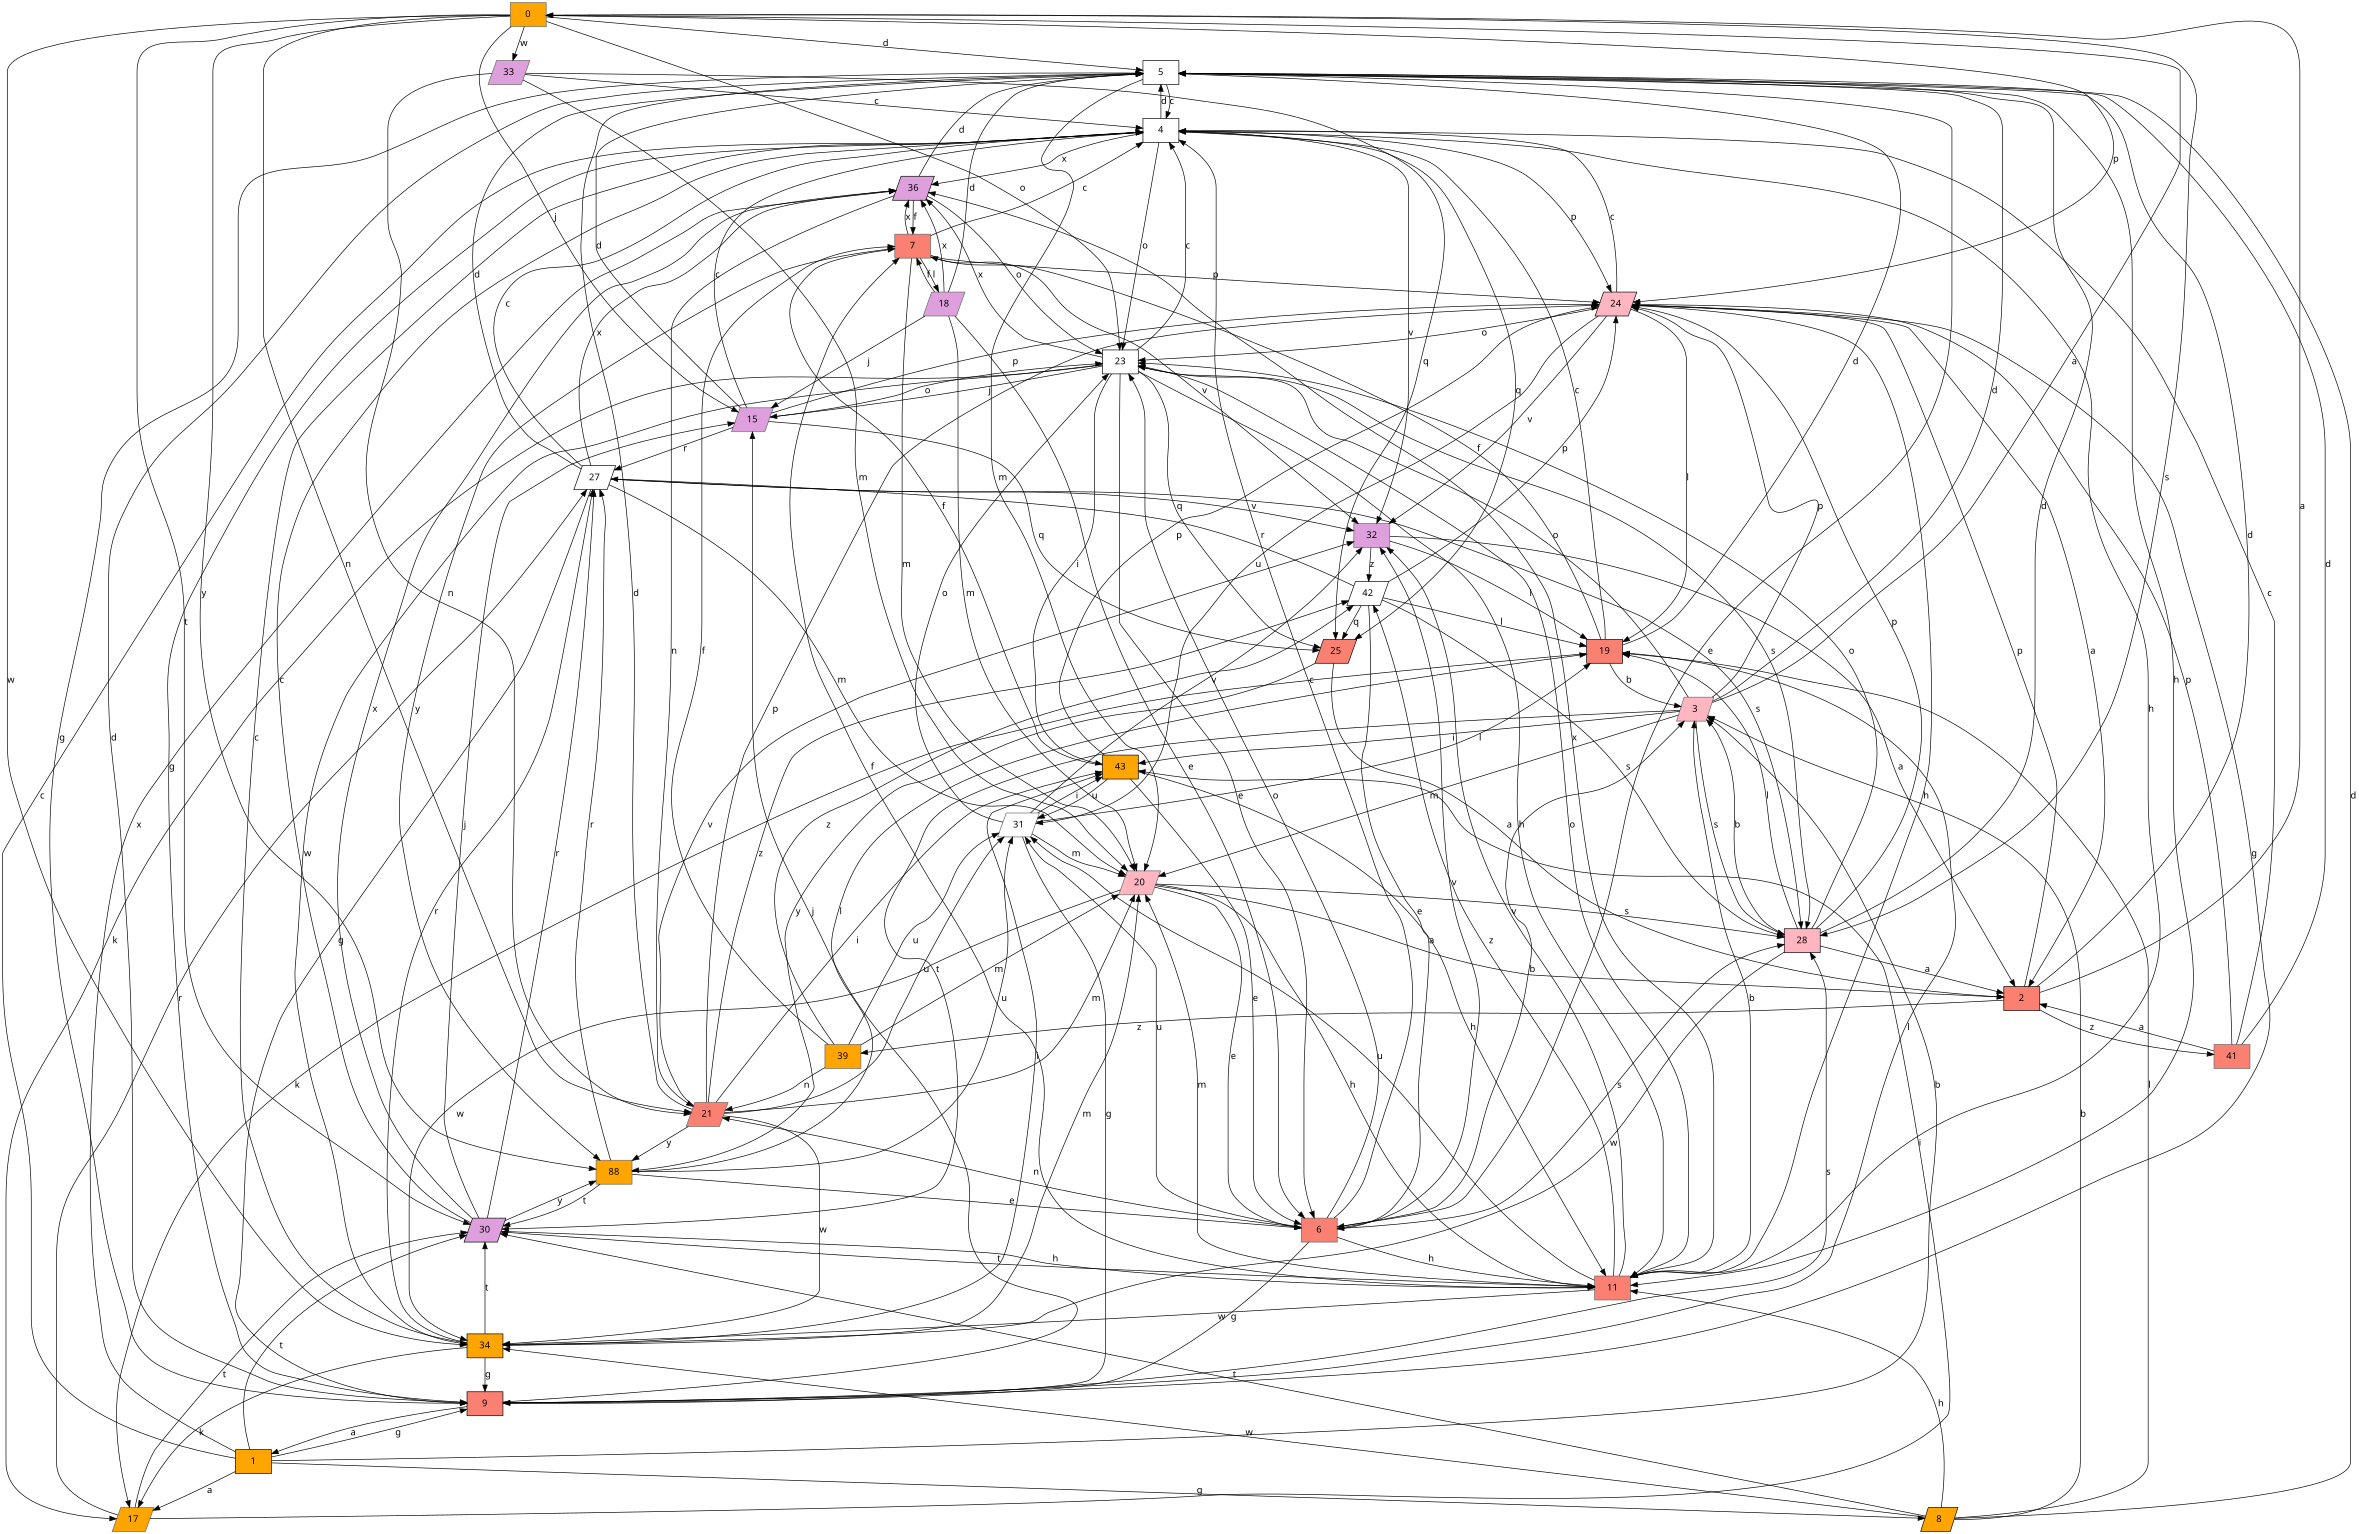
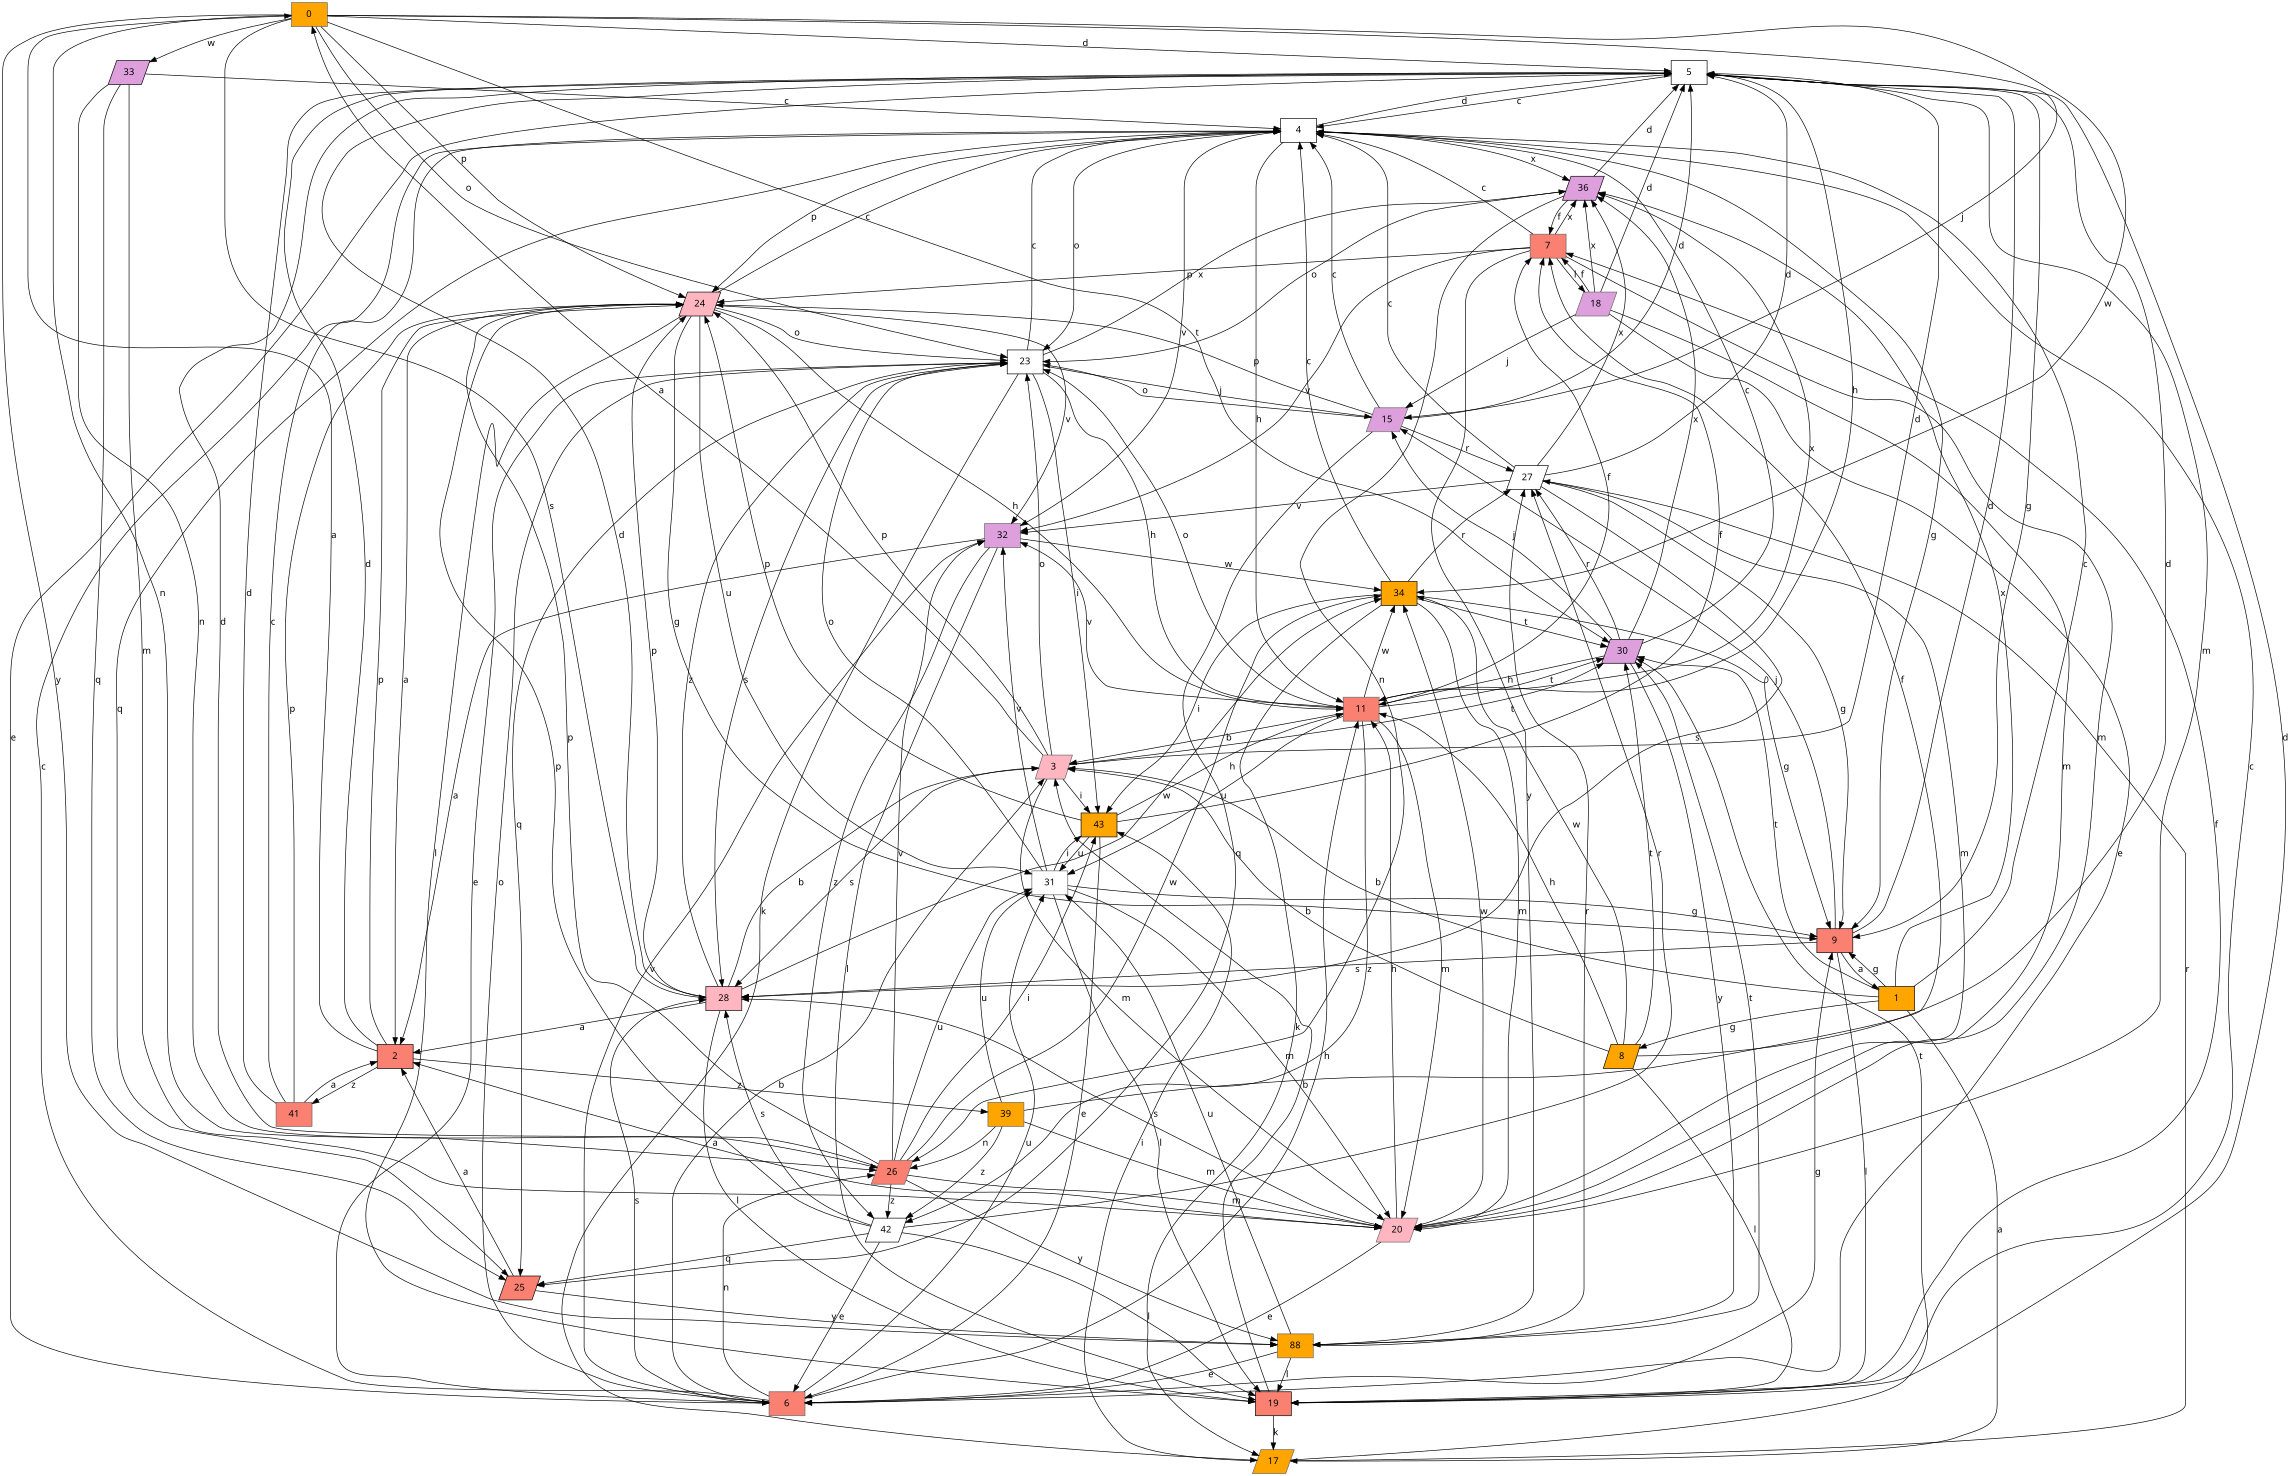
node "33": color gray40 -> black
edge "23" -> "34": now "32" -> "34"
edge "28" -> "23": label "o" -> "z"
node "31": shape parallelogram -> box
node "21": label "21" -> "26"
